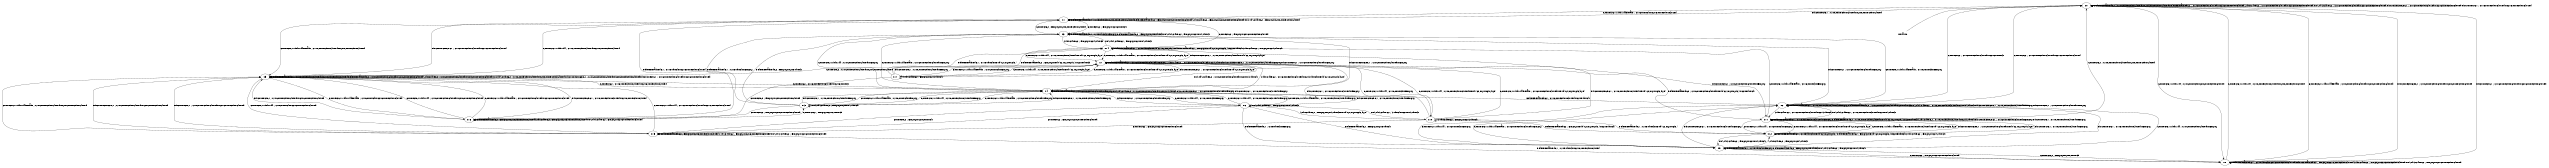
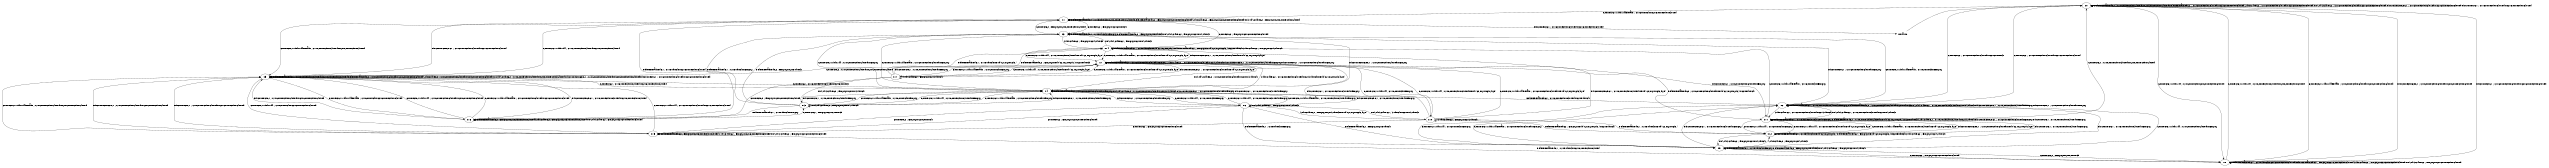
edge "s1" -> "s0": now "s1" -> "__start0"
edge "s17" -> "s13": added, label "UnSubScribeC2 / Empty__c2_UnSubAck"
edge "s13" -> "s16": label "ConnectC2 / Empty__c2_ConnectionClosed" -> "DeleteRetainedC1 / c1_PubAck__Empty"
